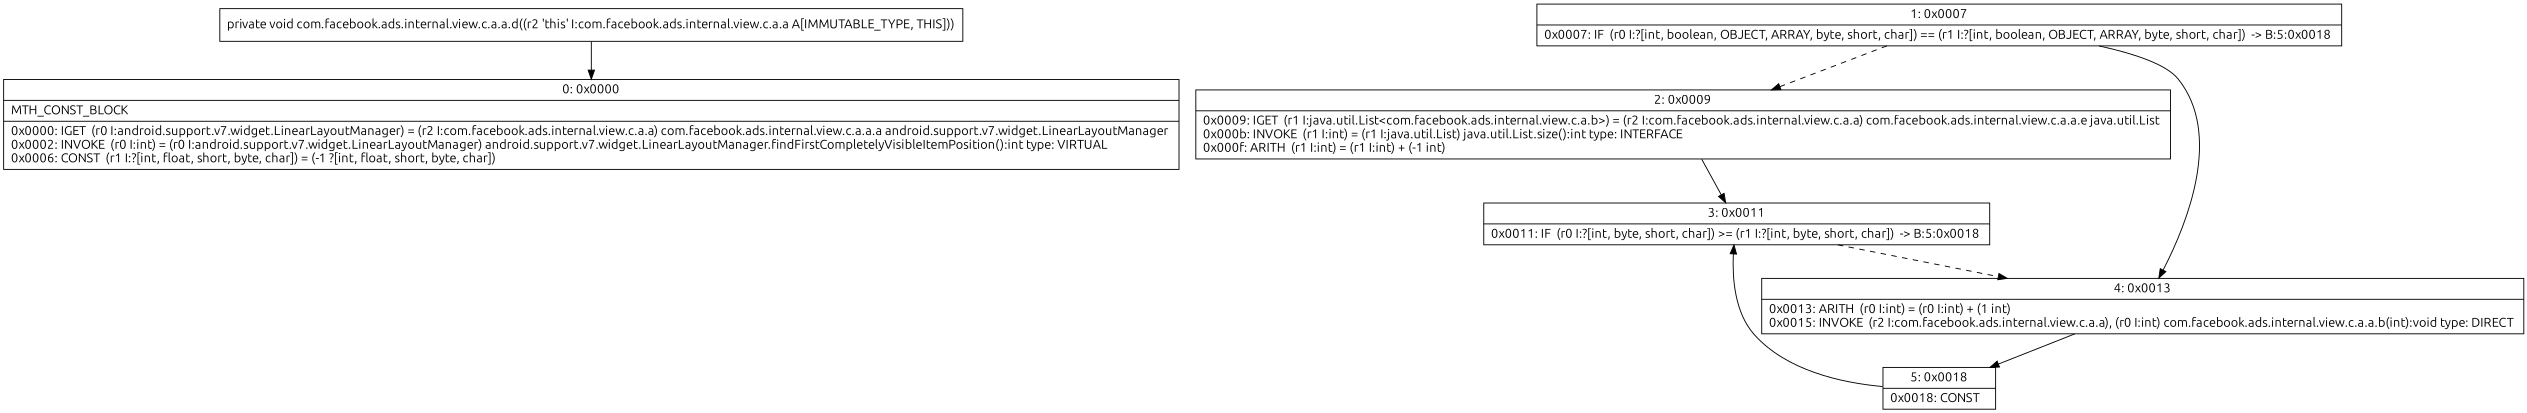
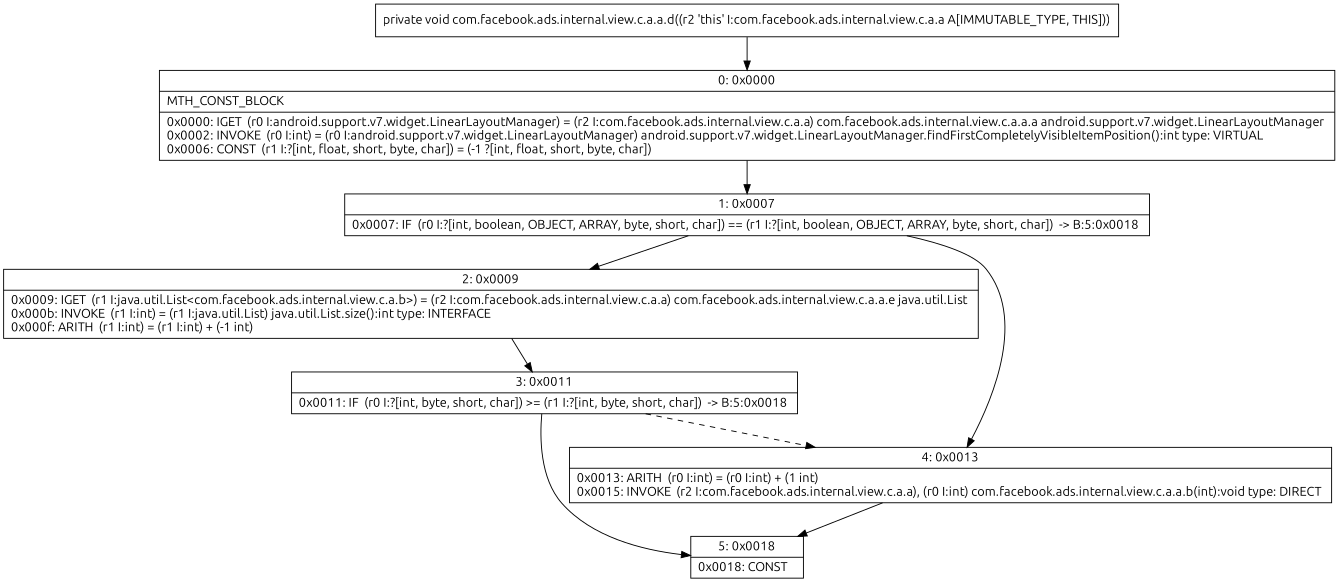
edge "1: 0x0007" -> "2: 0x0009": style dashed -> solid
edge "0: 0x0000" -> "1: 0x0007": added
edge "5: 0x0018" -> "3: 0x0011": reversed
